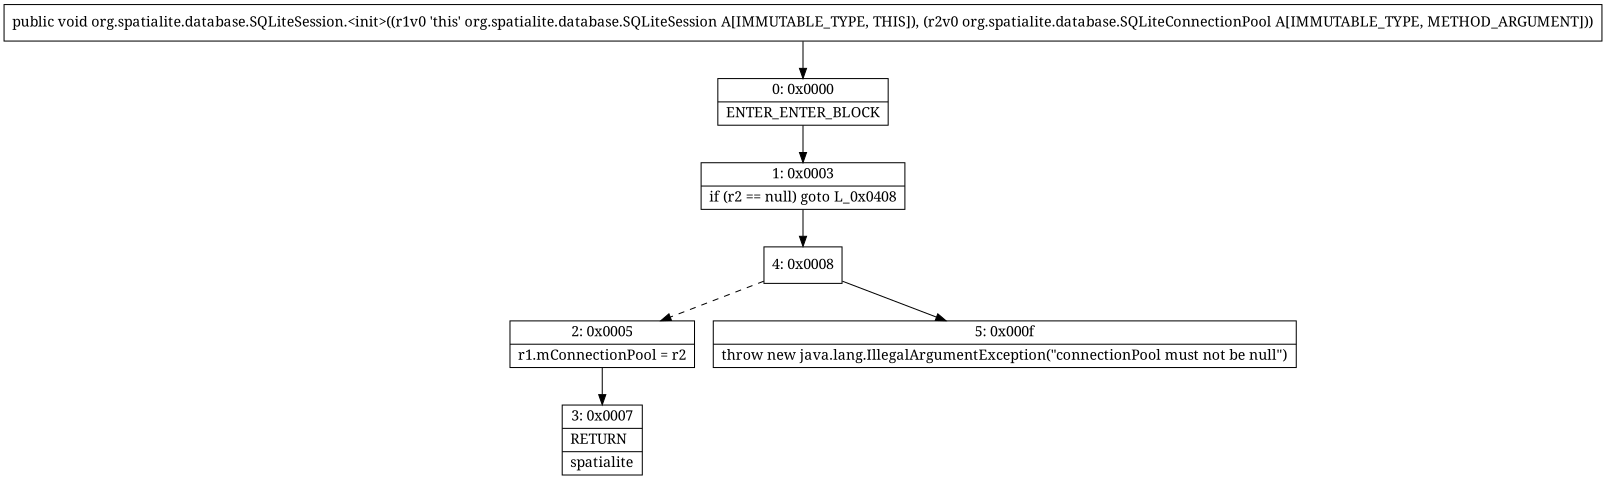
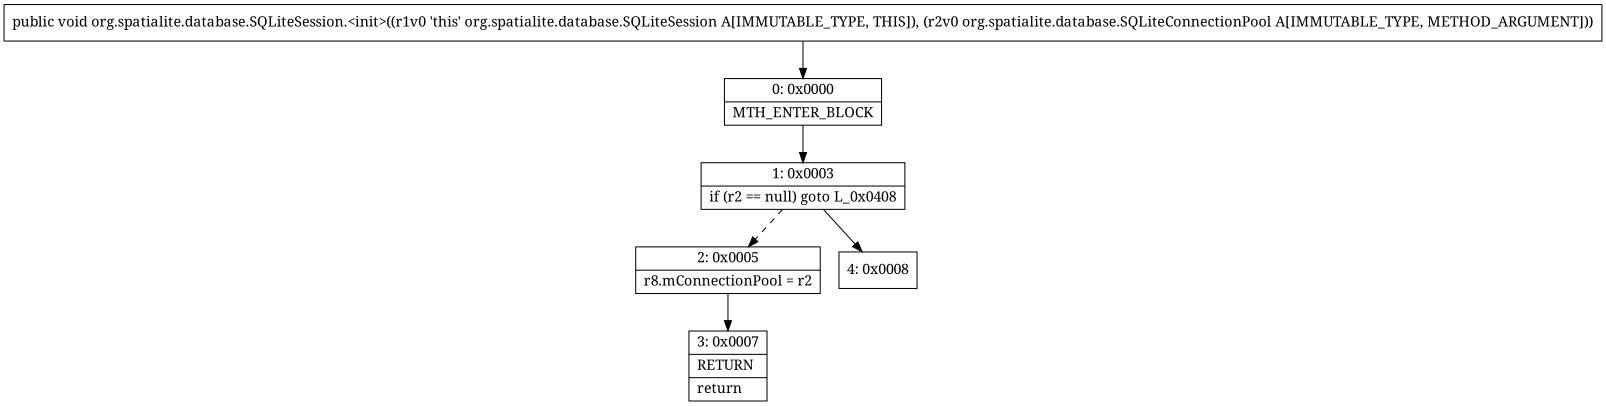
node "0: 0x0000": text "ENTER_ENTER_BLOCK" -> "MTH_ENTER_BLOCK"
edge "4: 0x0008" -> "2: 0x0005": now "1: 0x0003" -> "2: 0x0005"
node "5: 0x000f": removed
node "2: 0x0005": text "r1.mConnectionPool = r2" -> "r8.mConnectionPool = r2"
node "3: 0x0007": text "spatialite" -> "return"
